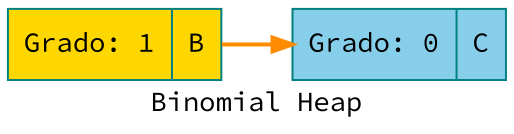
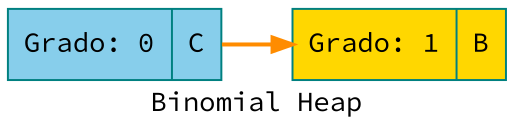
edge "Grado: 1" -> "Grado: 0": reversed
